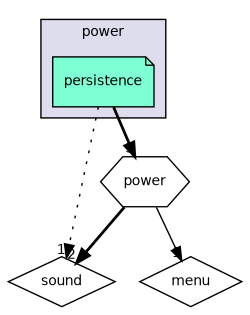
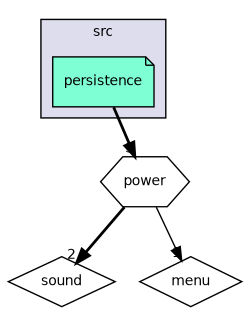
cluster "power": label "power" -> "src"
edge "persistence" -> "sound": removed
